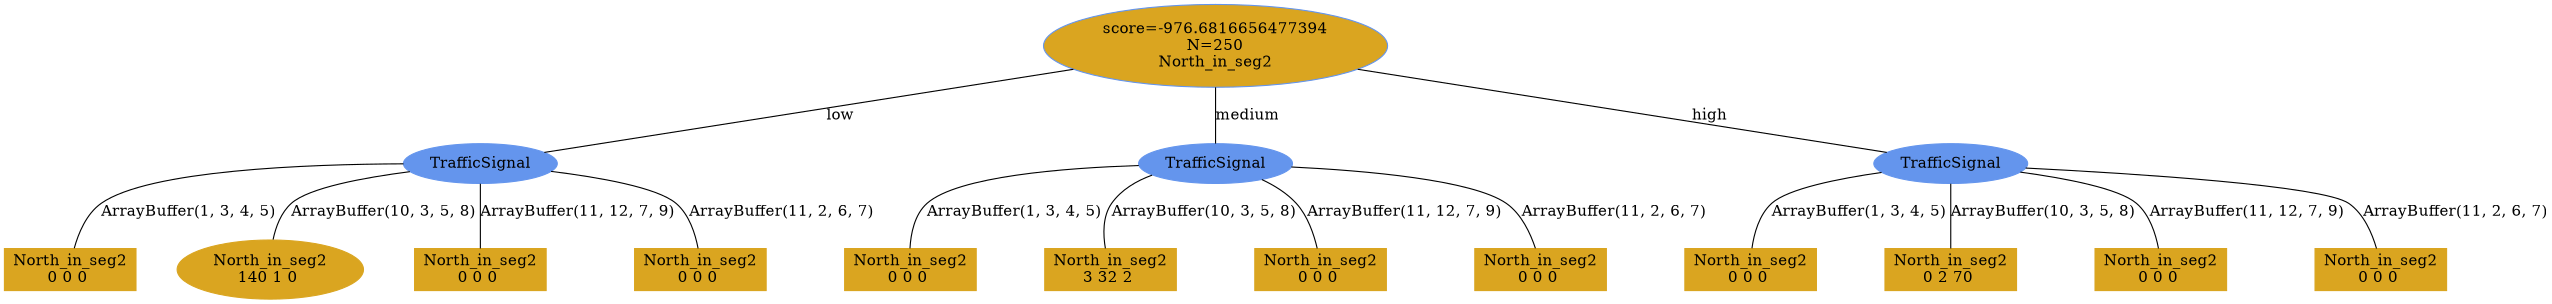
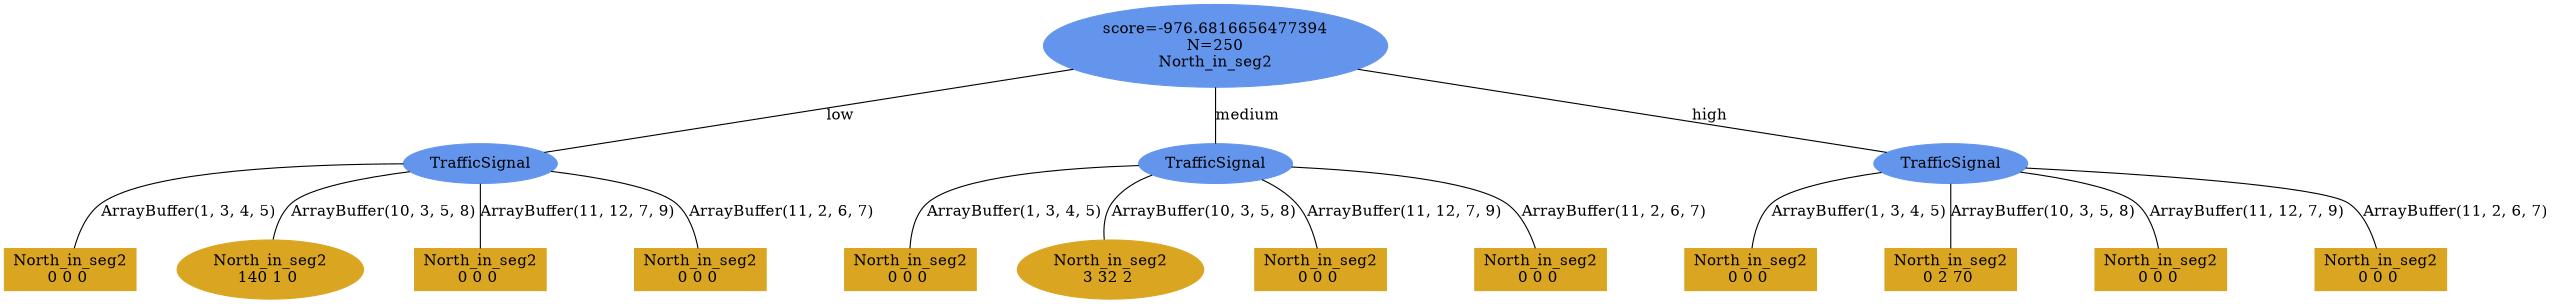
node "score=-976.6816656477394 N=250 North_in_seg2": fillcolor goldenrod -> cornflowerblue
node "North_in_seg2 3 32 2": shape box -> ellipse
